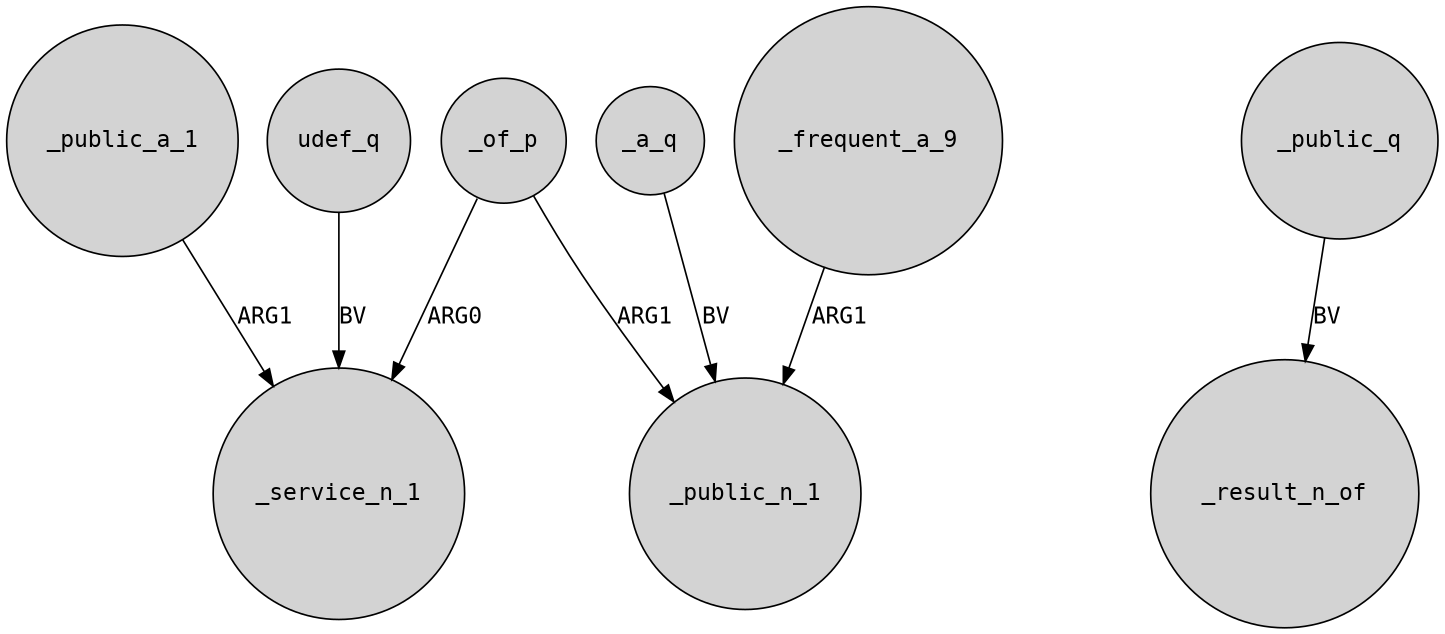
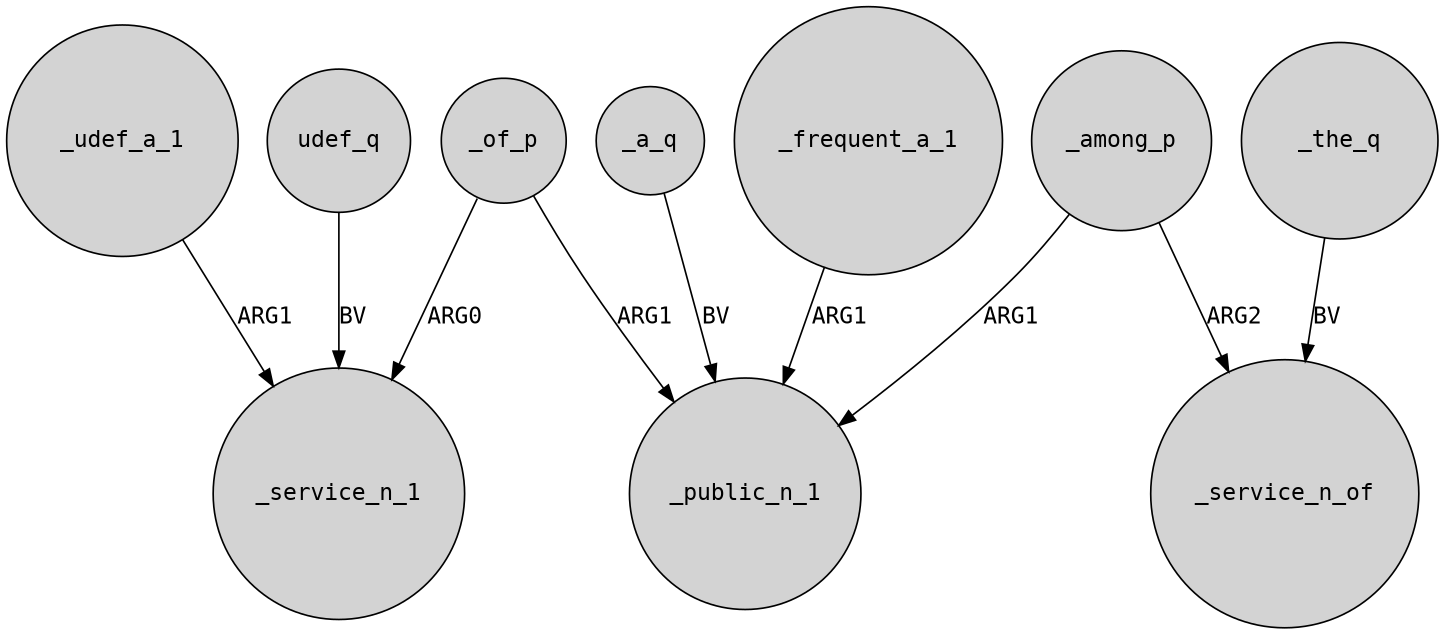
node "_public_a_1": label "_public_a_1" -> "_udef_a_1"
node "_frequent_a_9": label "_frequent_a_9" -> "_frequent_a_1"
node "_among_p": added
node "_public_q": label "_public_q" -> "_the_q"
node "_result_n_of": label "_result_n_of" -> "_service_n_of"
